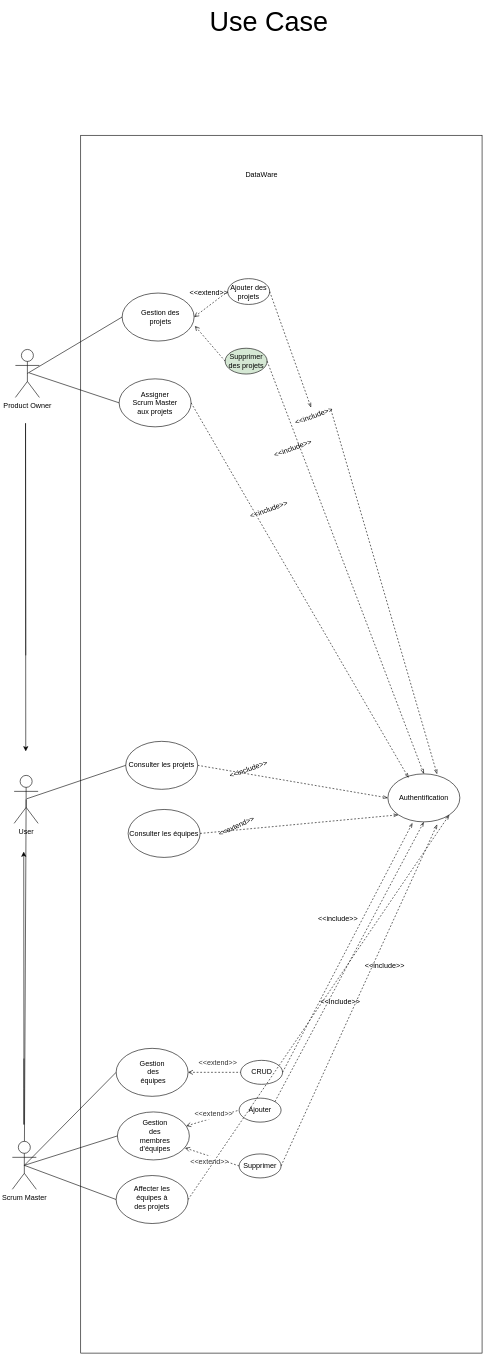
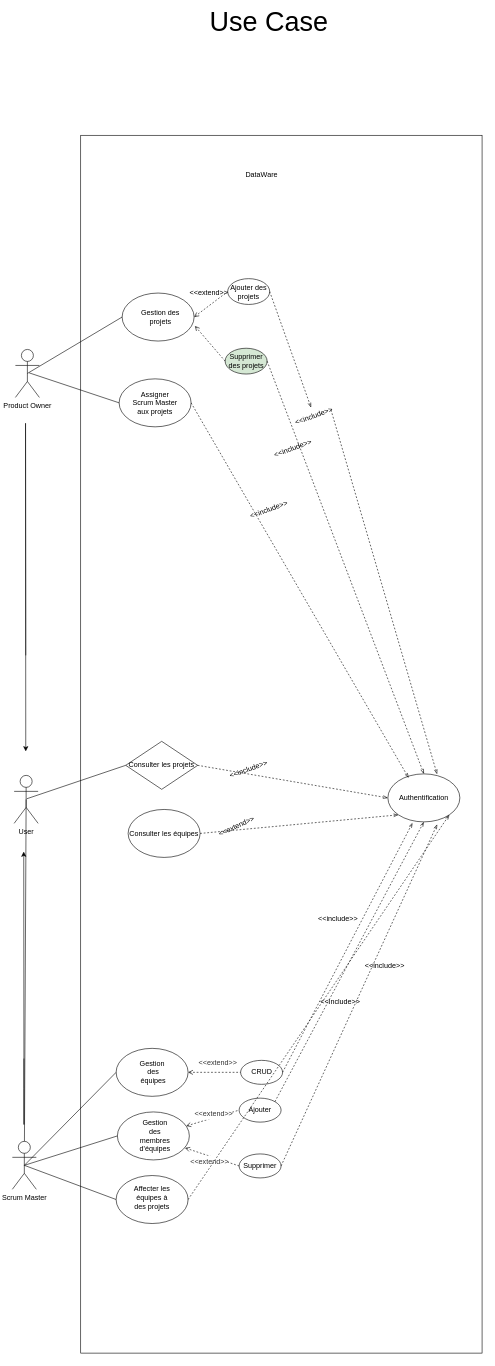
node "Consulter les projets": shape ellipse -> diamond
